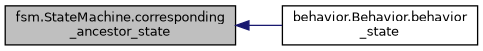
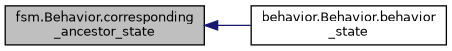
node "fsm.StateMachine.corresponding _ancestor_state": label "fsm.StateMachine.corresponding _ancestor_state" -> "fsm.Behavior.corresponding _ancestor_state"
